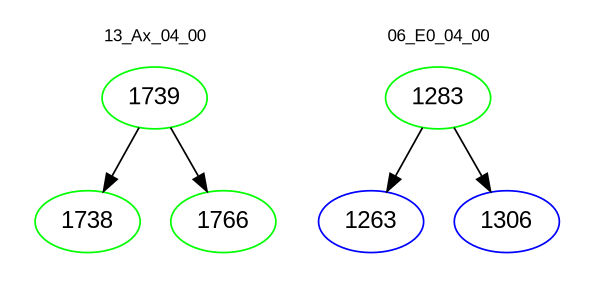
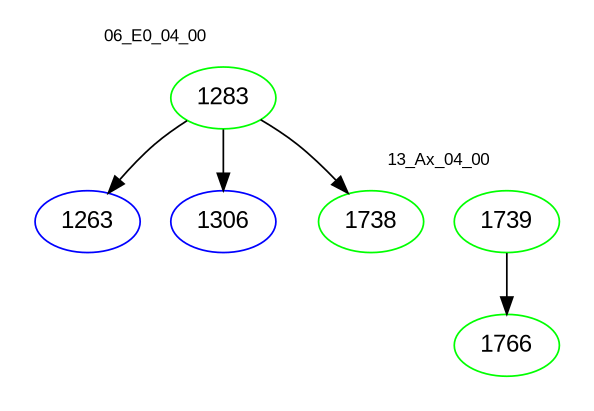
edge "1739" -> "1738": now "1283" -> "1738"
